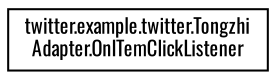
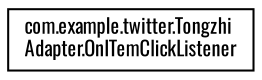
node "twitter.example.twitter.Tongzhi Adapter.OnITemClickListener": label "twitter.example.twitter.Tongzhi Adapter.OnITemClickListener" -> "com.example.twitter.Tongzhi Adapter.OnITemClickListener"
